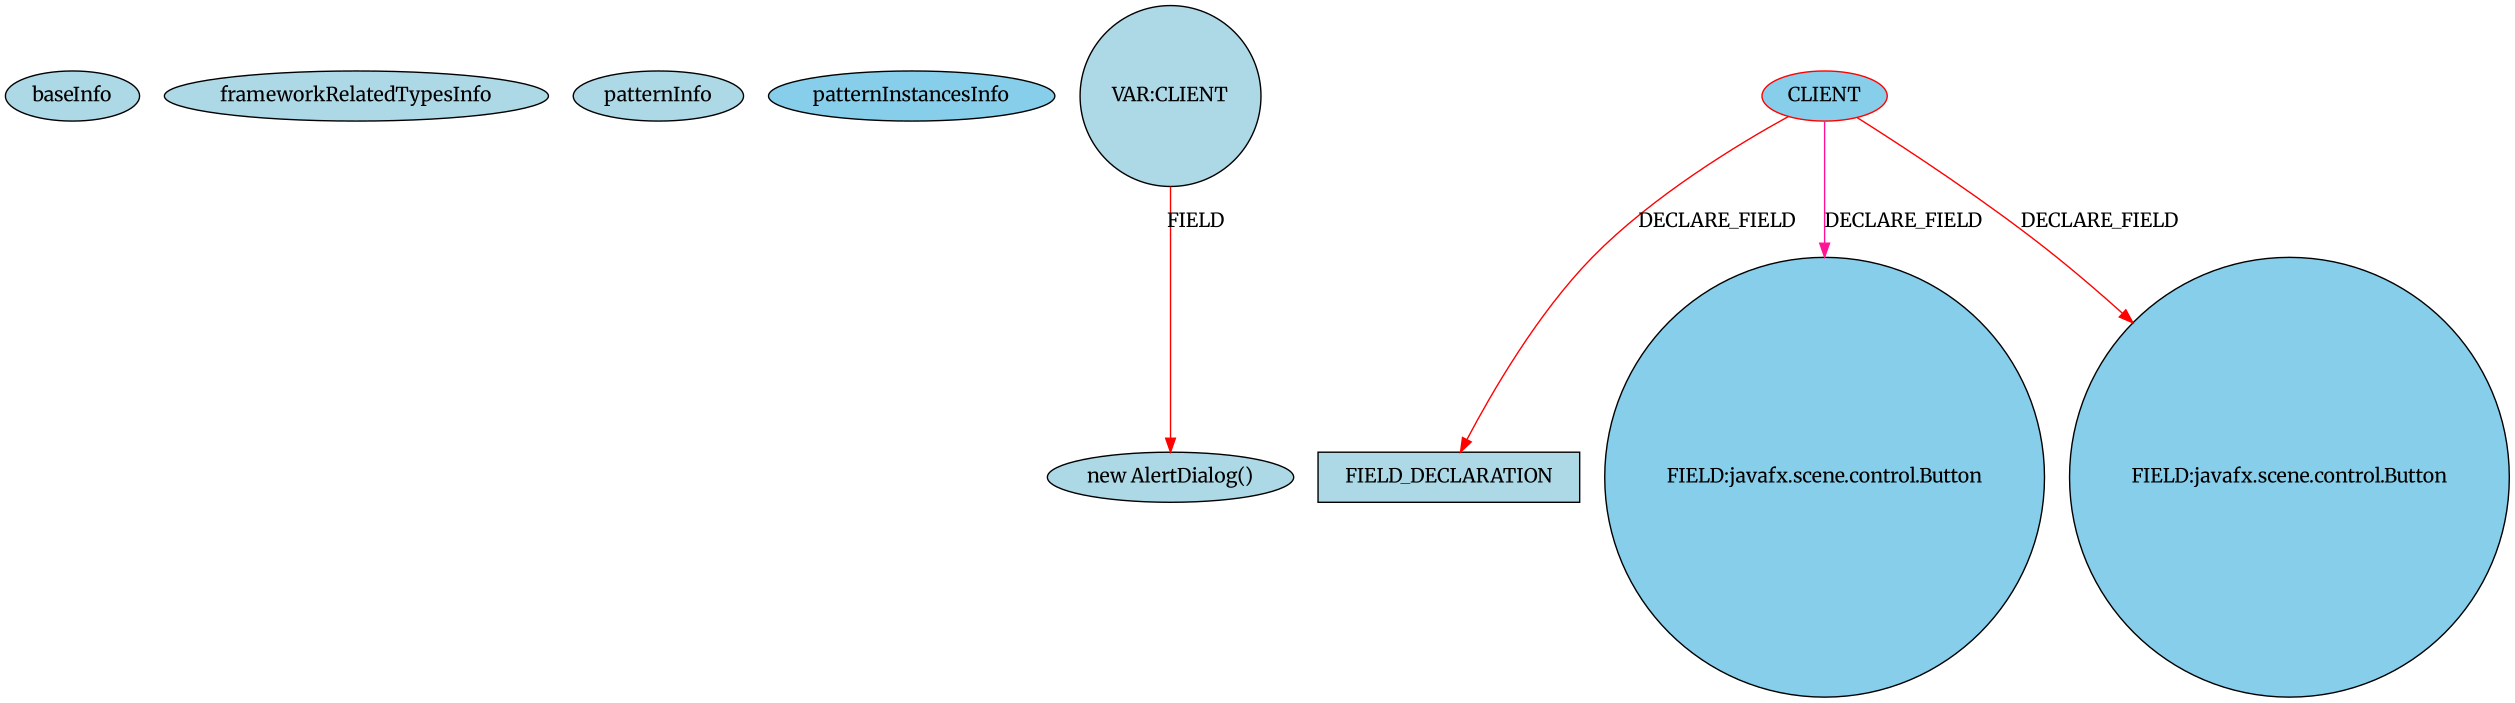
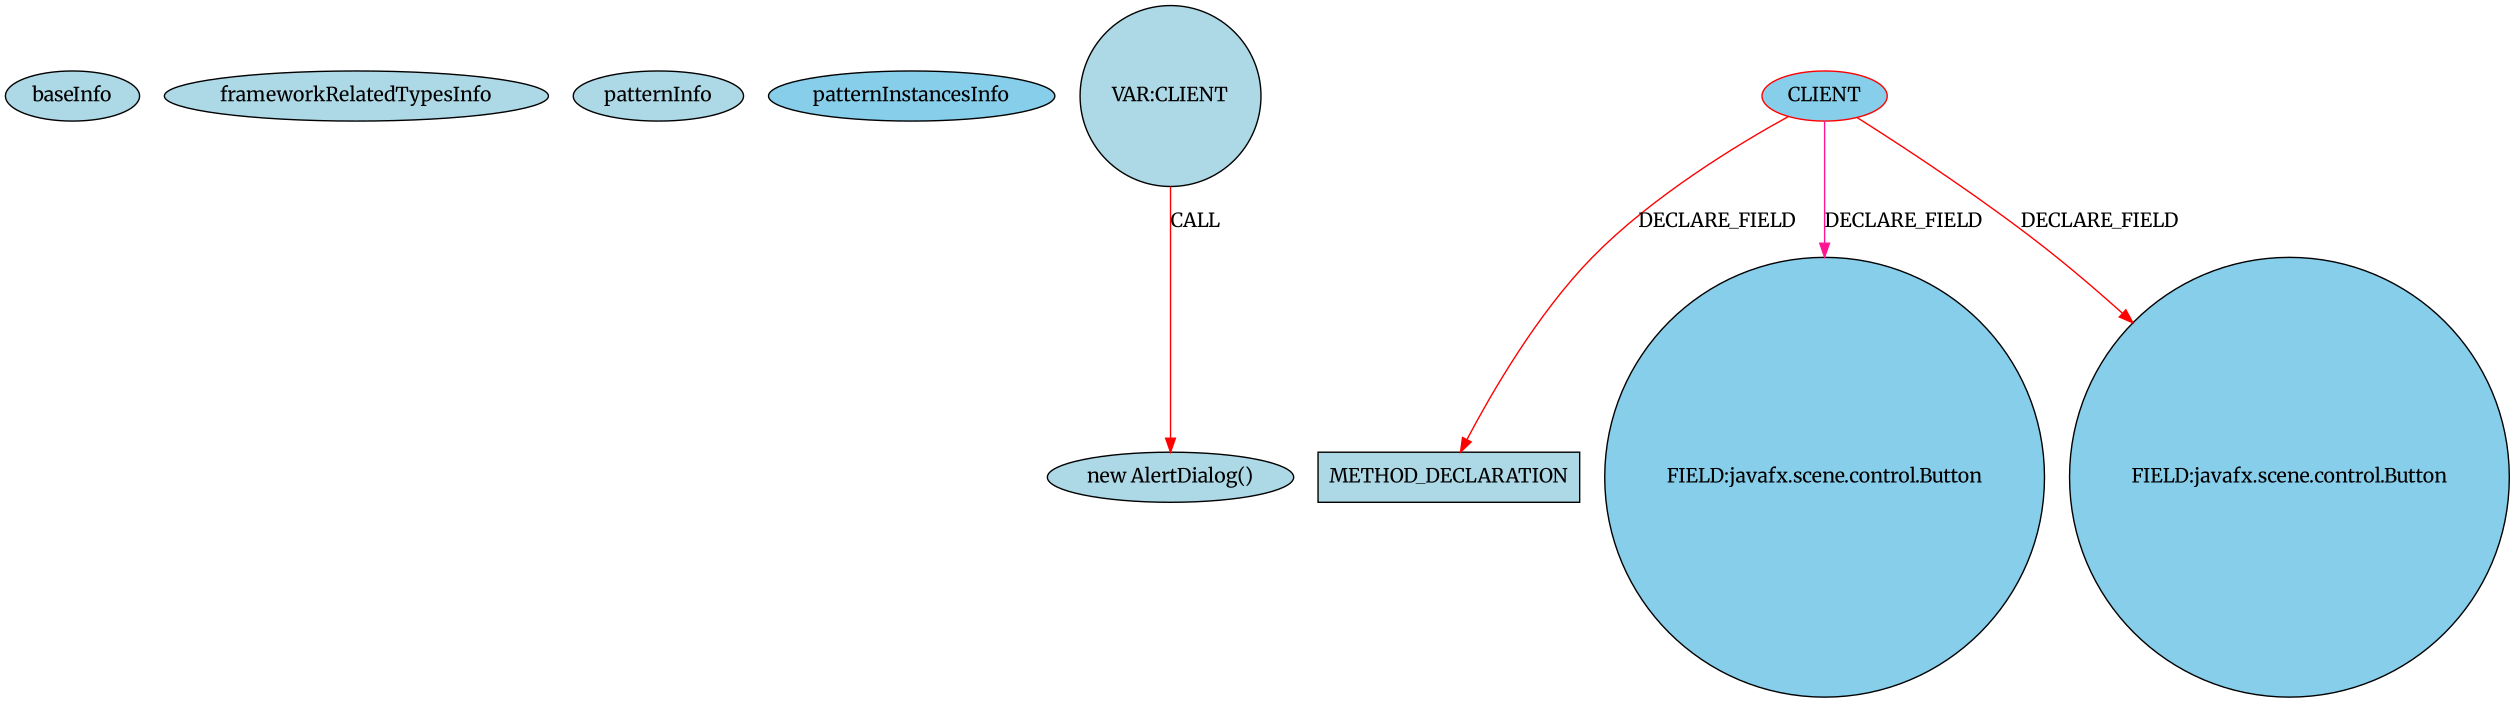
edge "VAR:CLIENT" -> "new AlertDialog()": label "FIELD" -> "CALL"
node "FIELD_DECLARATION": label "FIELD_DECLARATION" -> "METHOD_DECLARATION"
